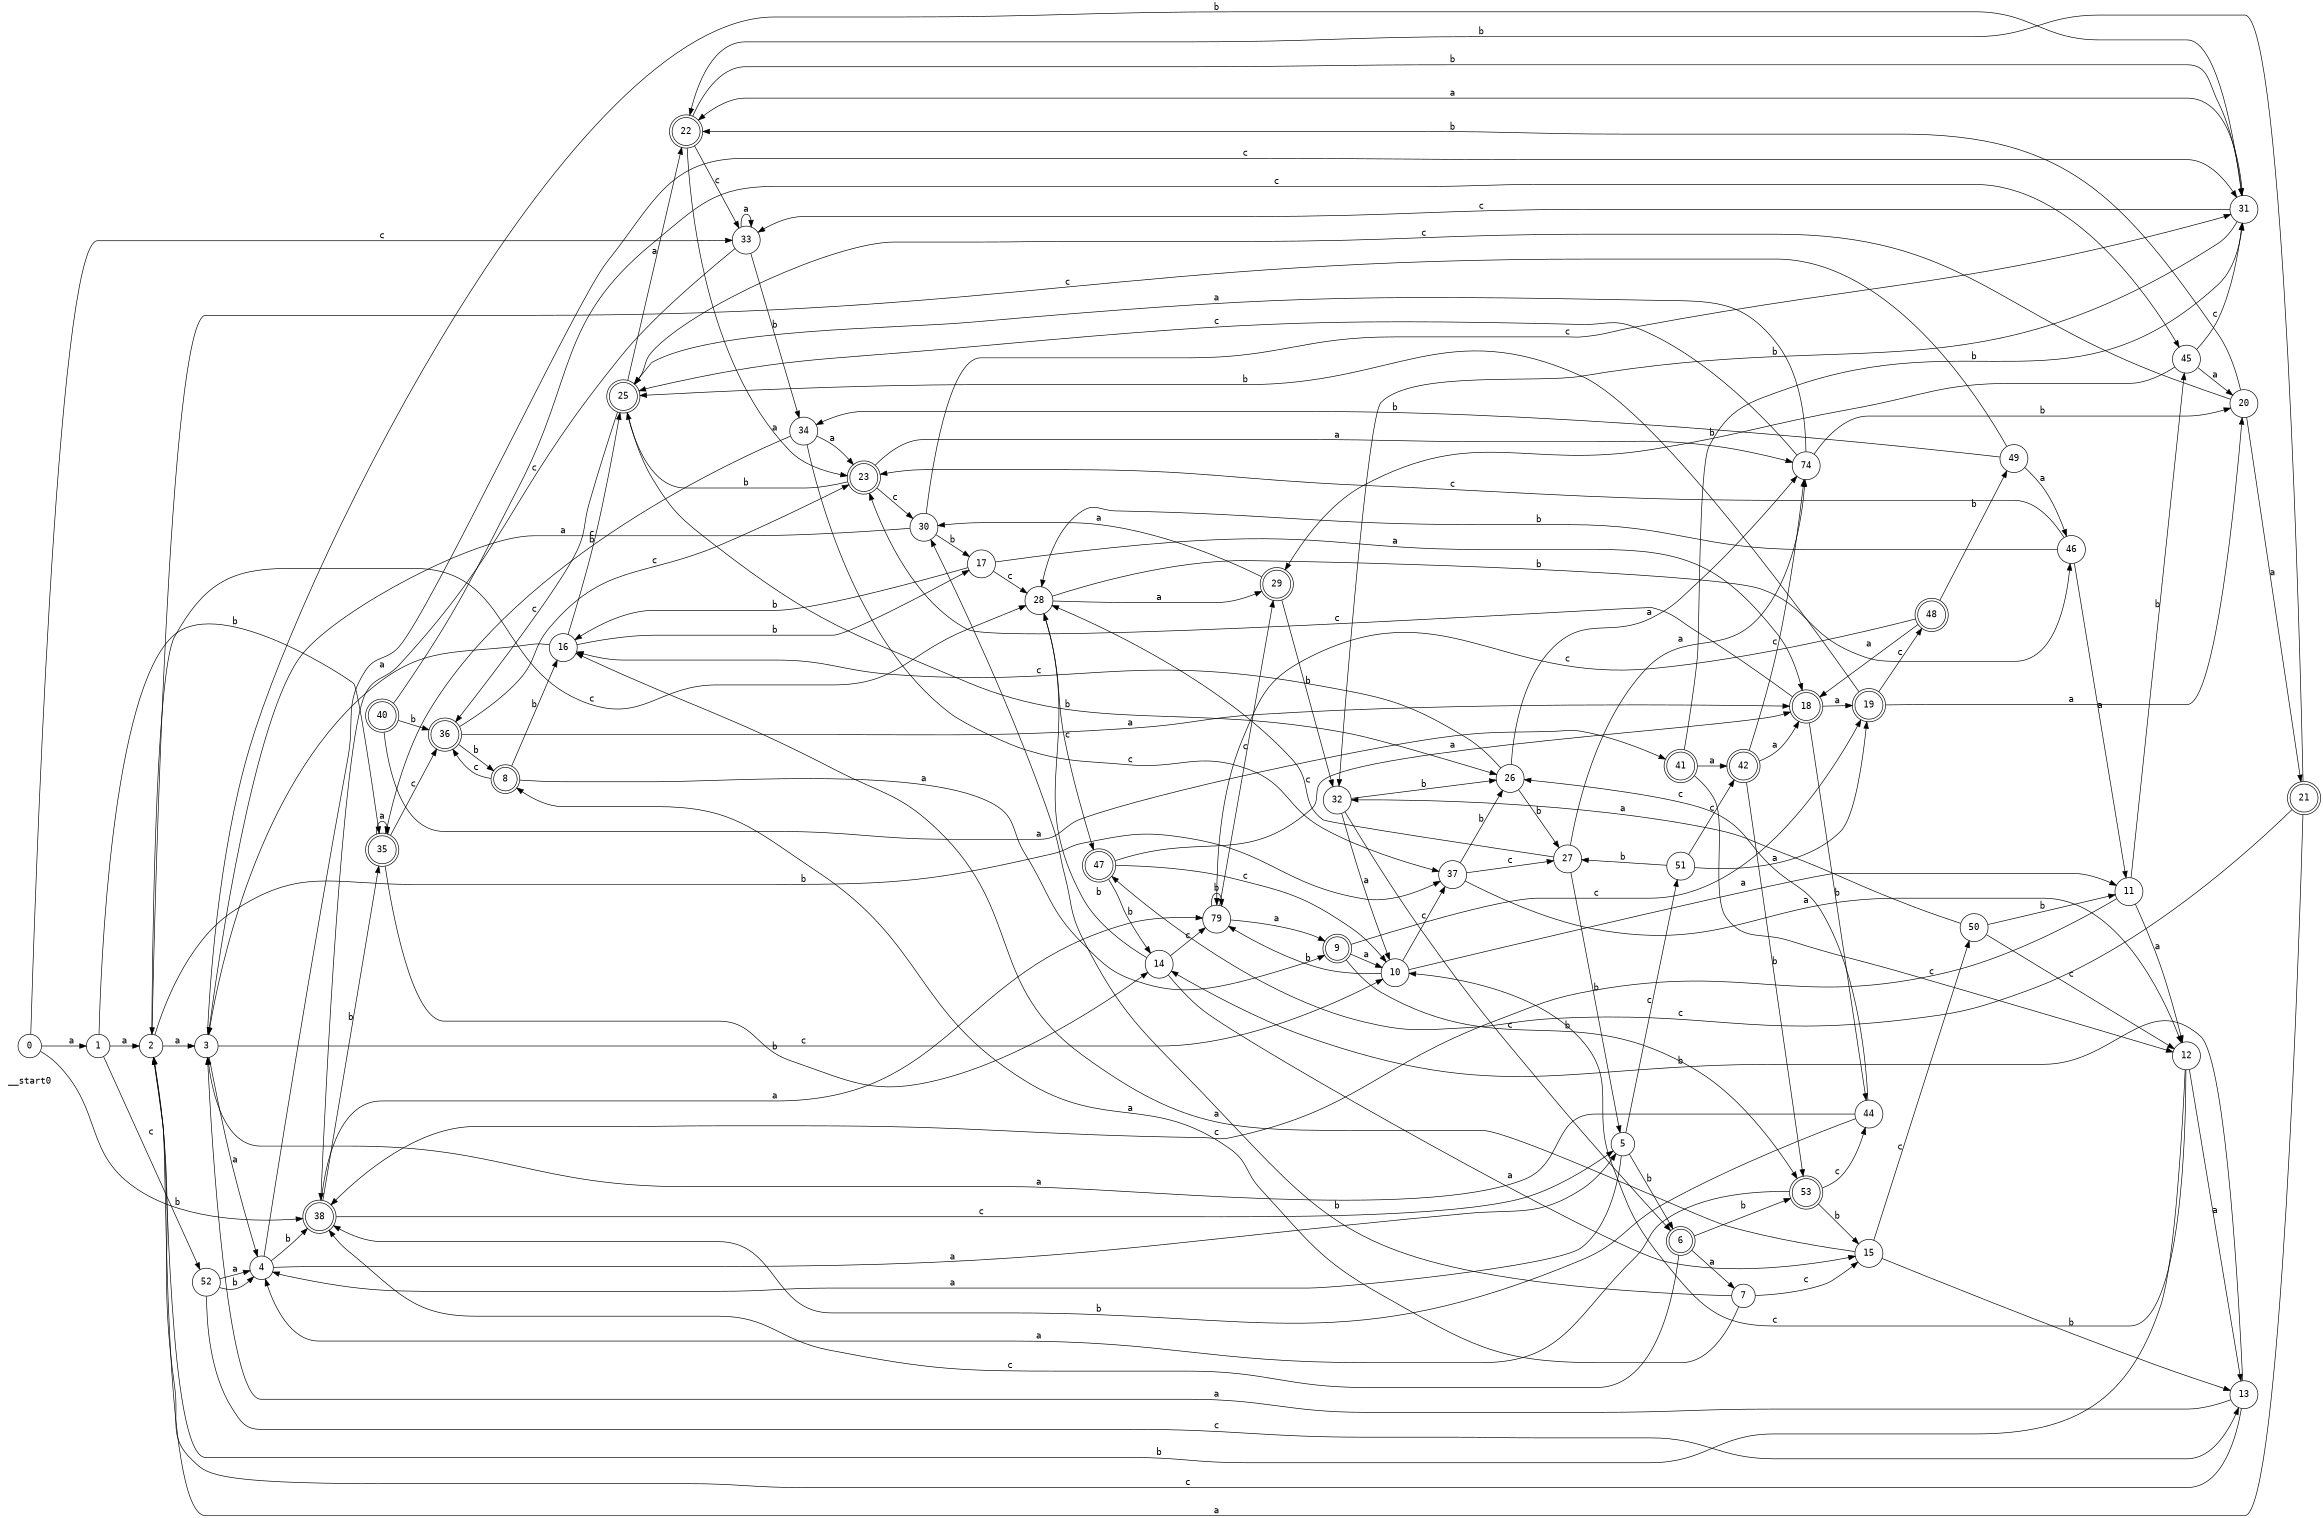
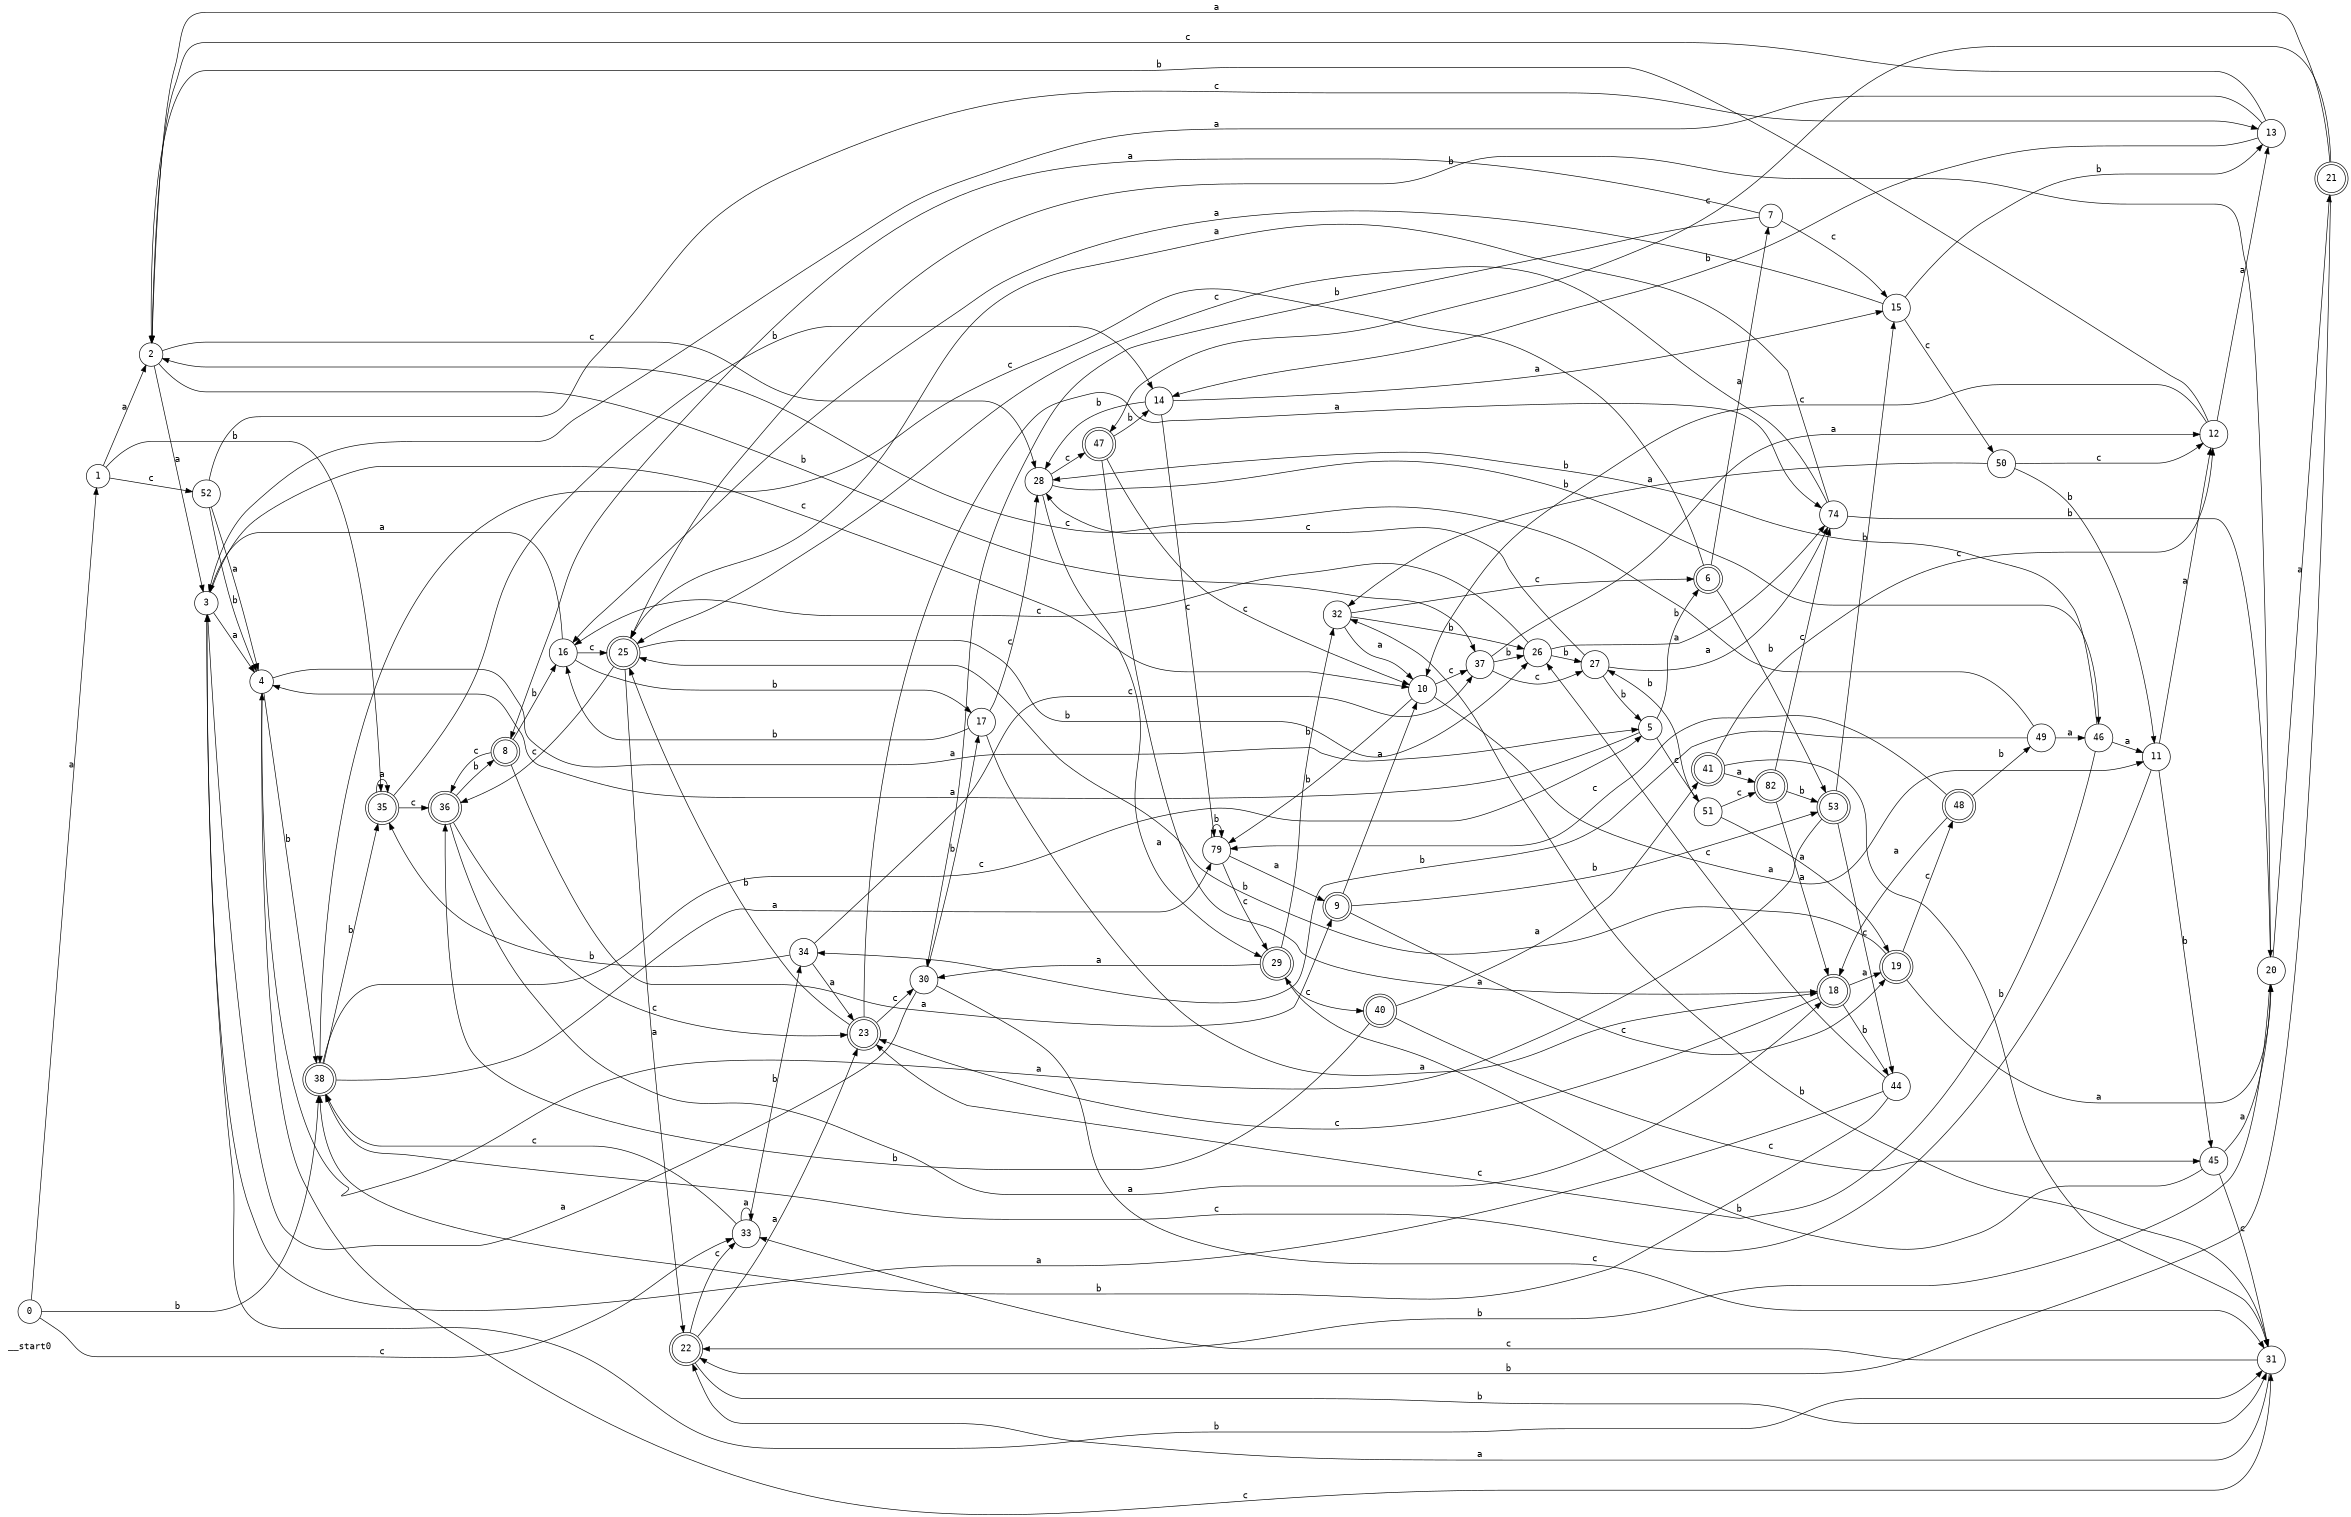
edge "20" -> "25": label "c" -> "b"
node "42": label "42" -> "82"
edge "29" -> "40": added, label "c"
